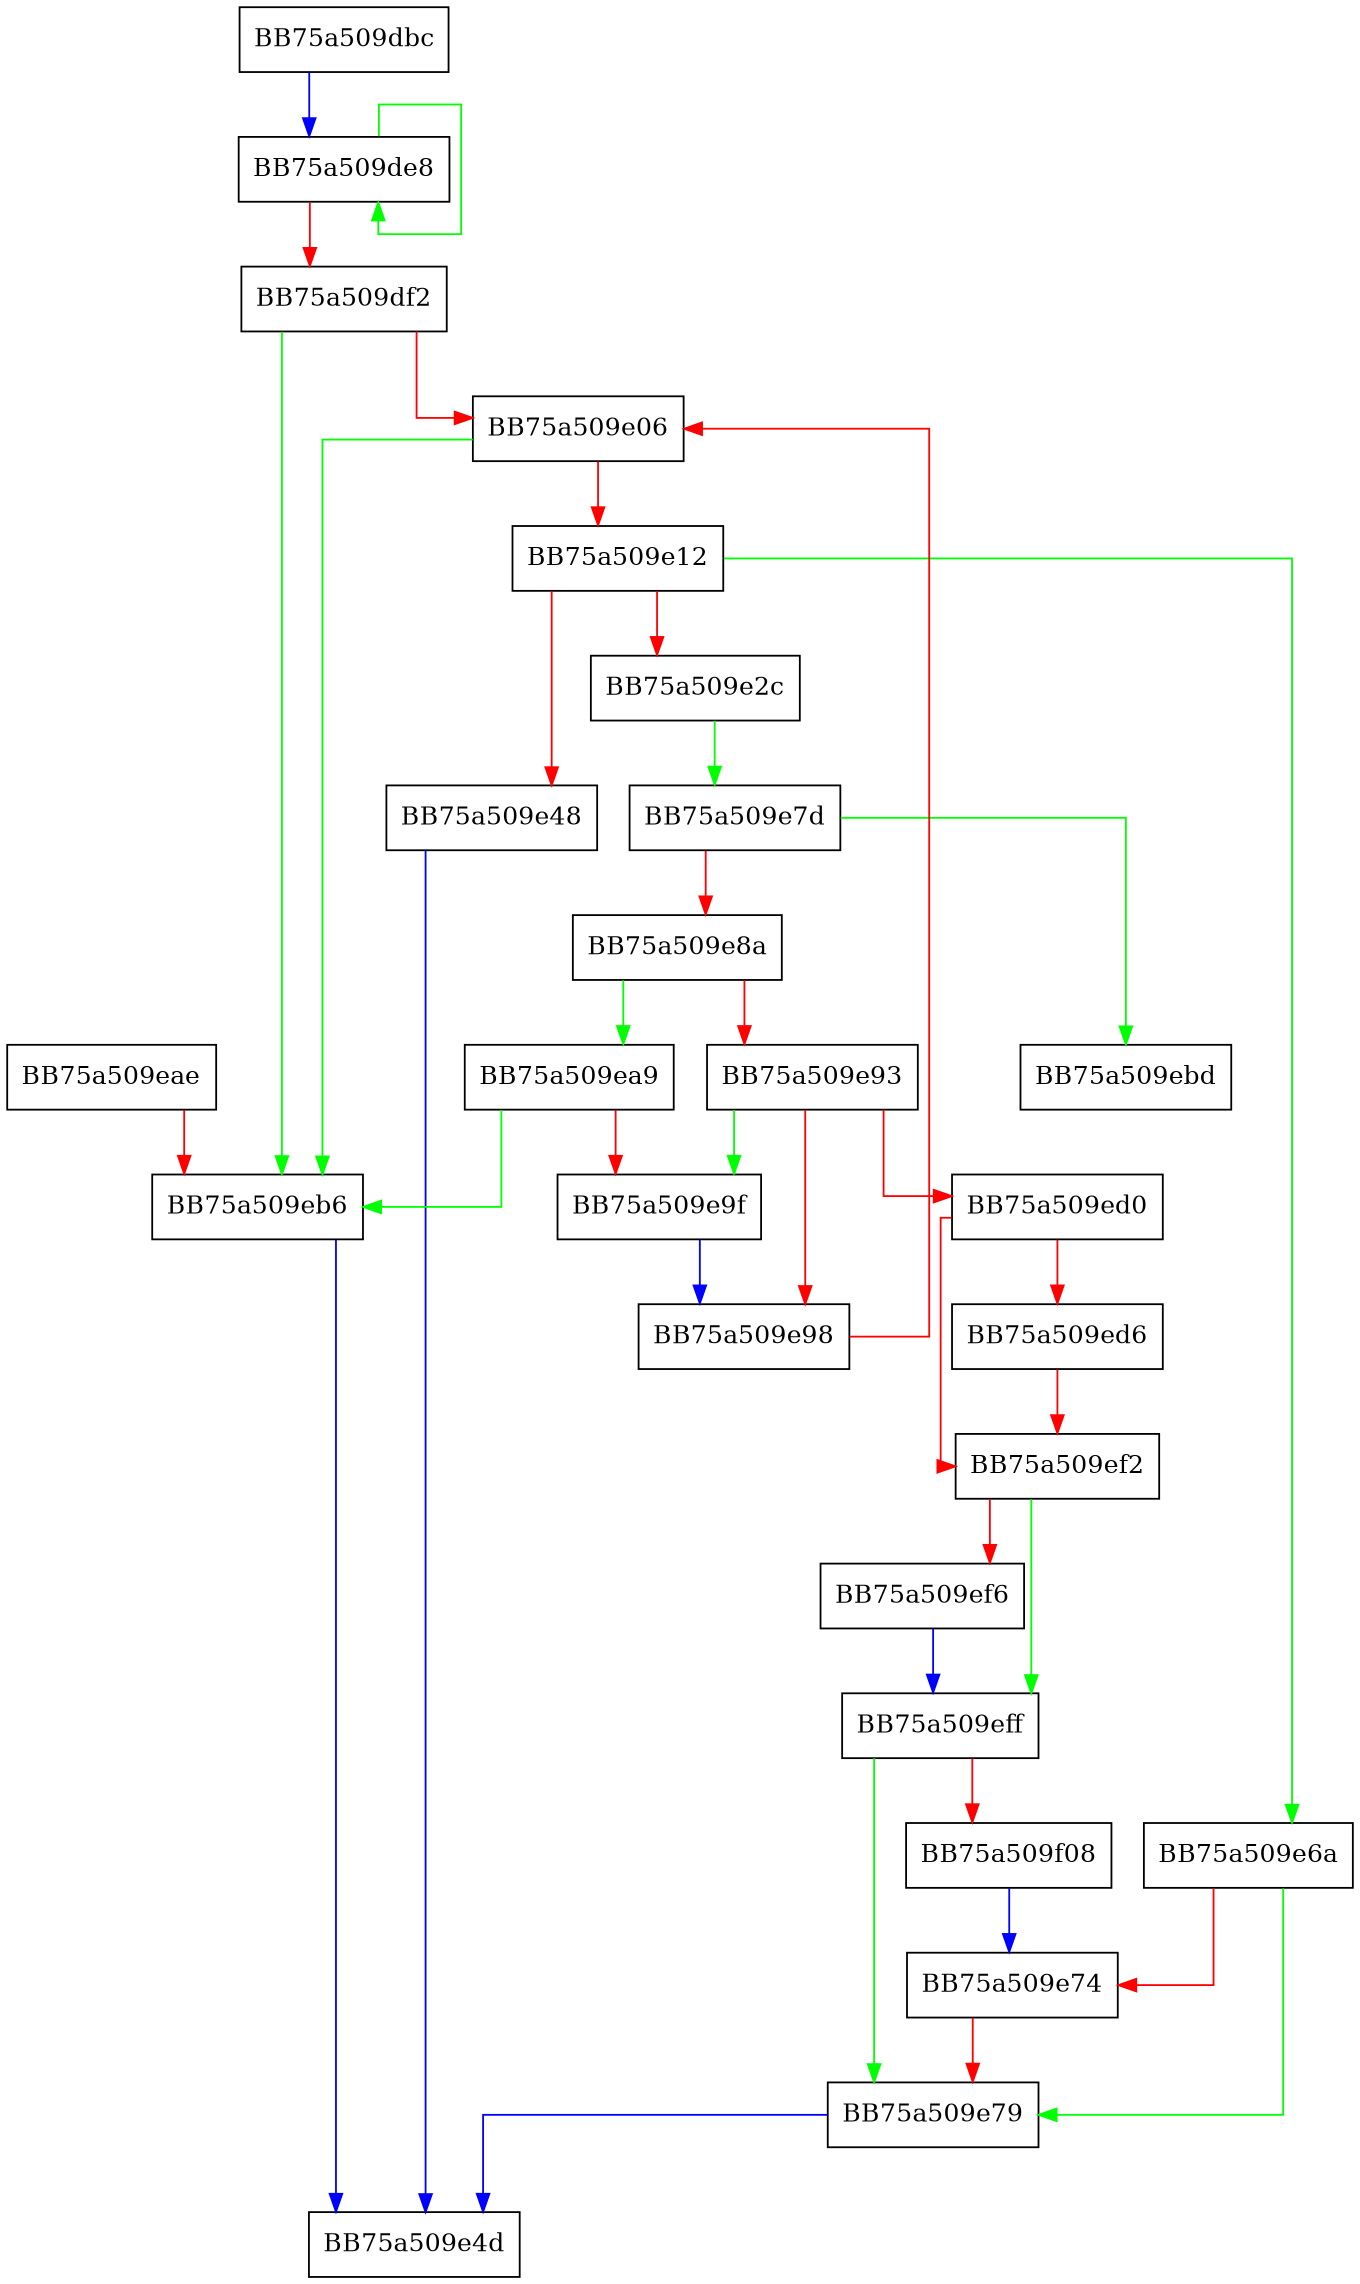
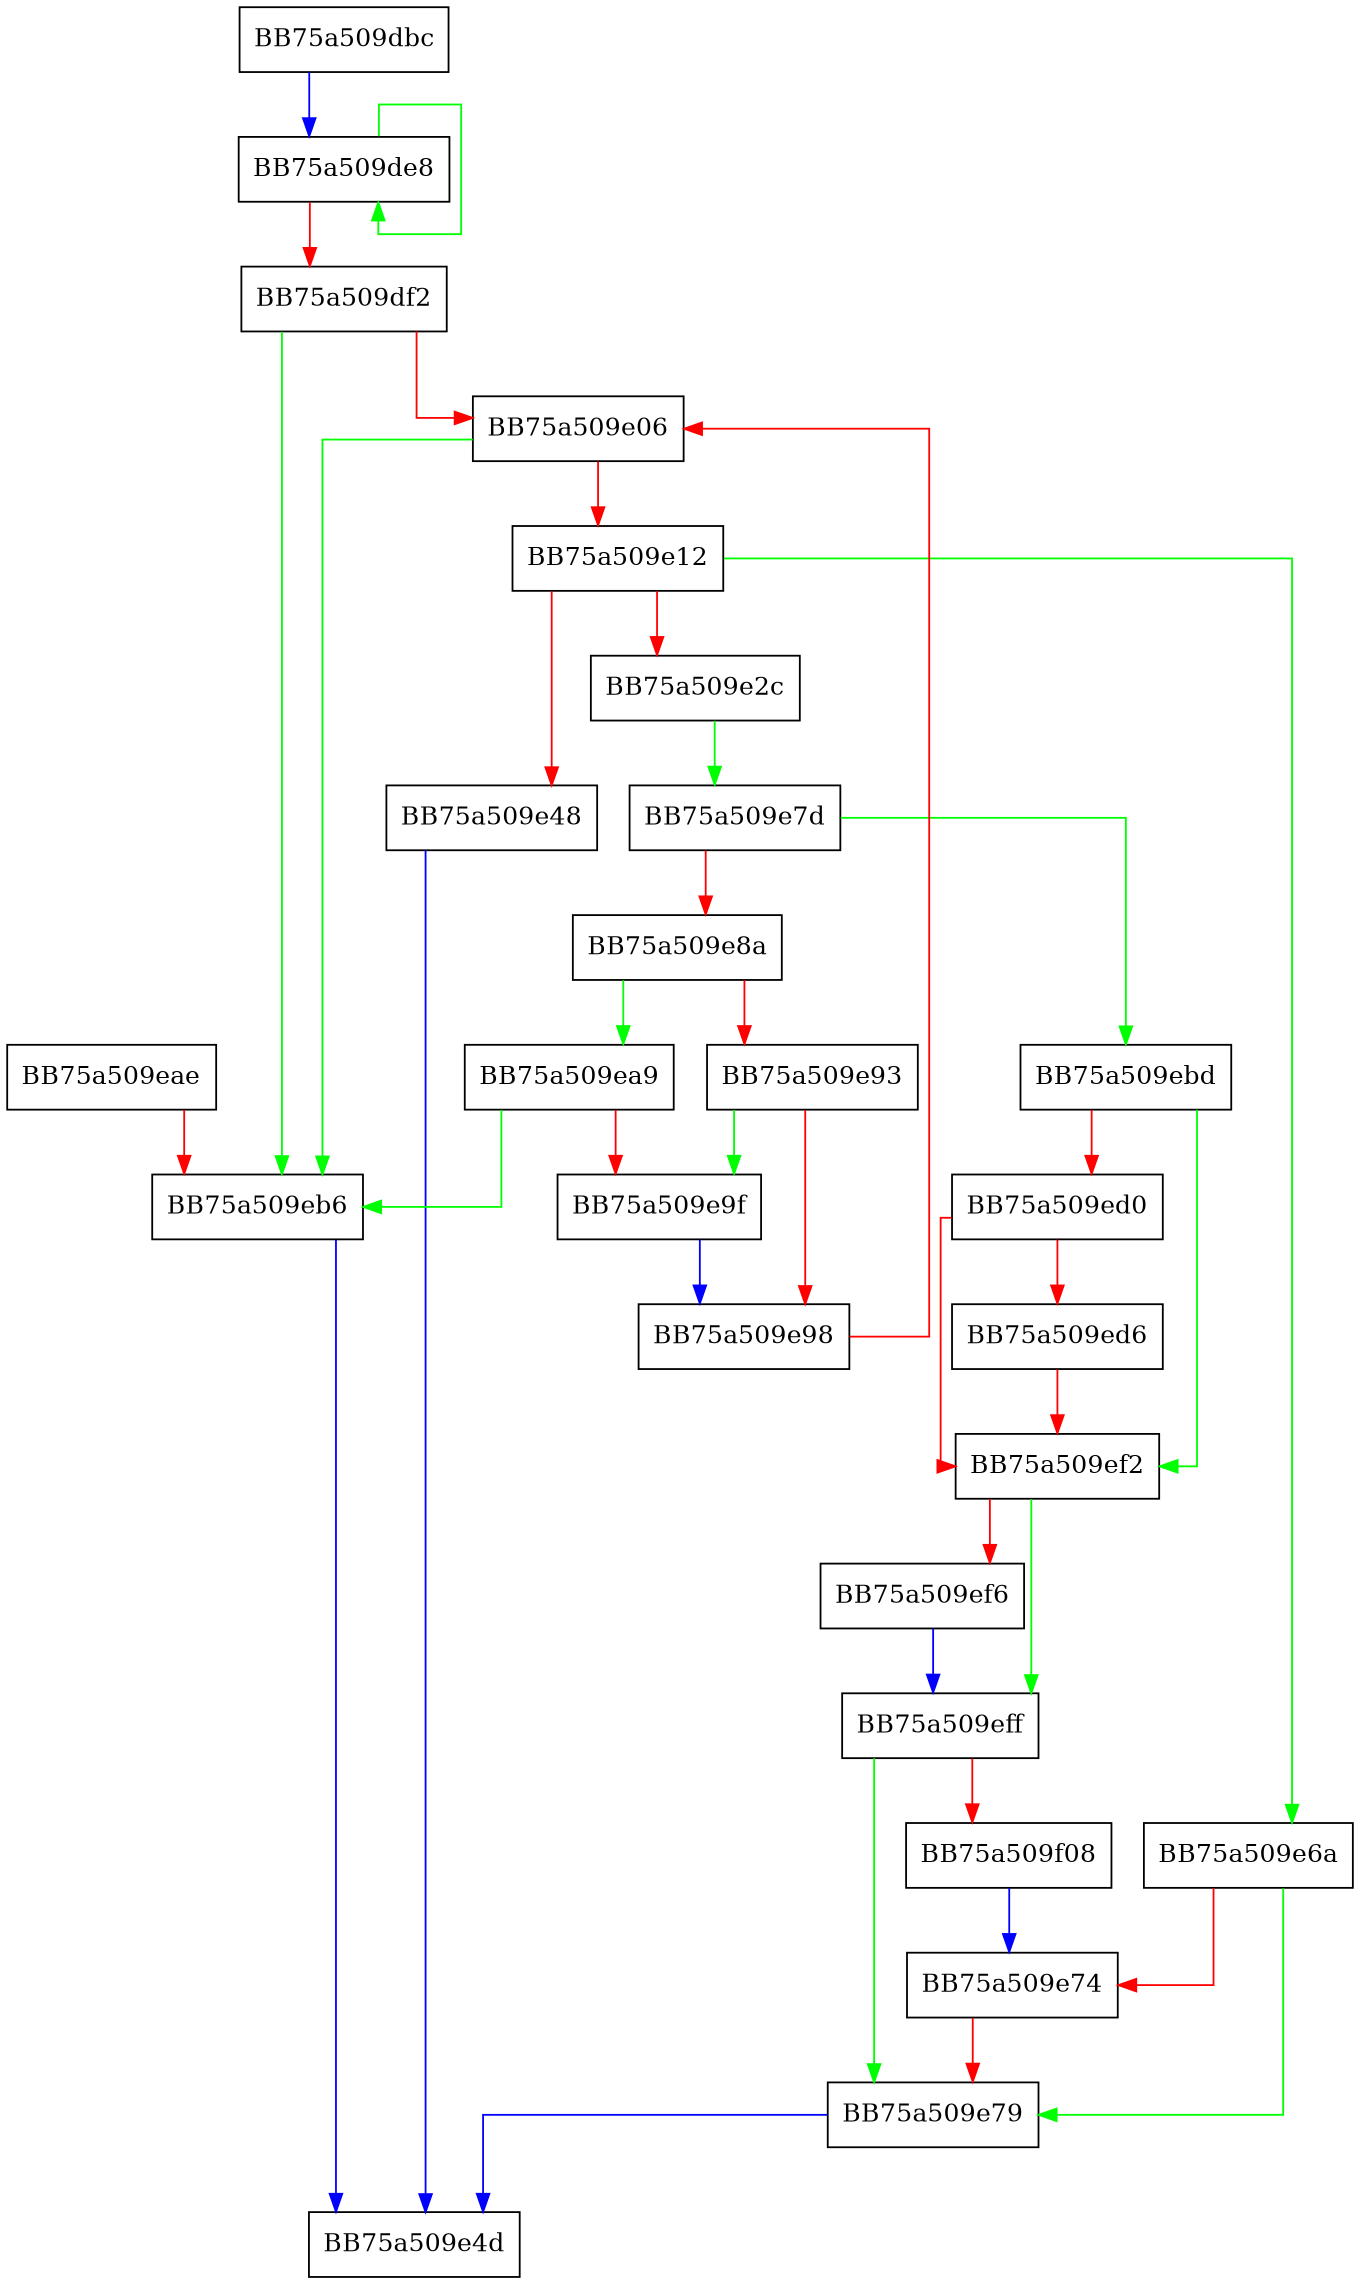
edge "BB75a509e93" -> "BB75a509ed0": now "BB75a509ebd" -> "BB75a509ed0"
edge "BB75a509ebd" -> "BB75a509ef2": added
